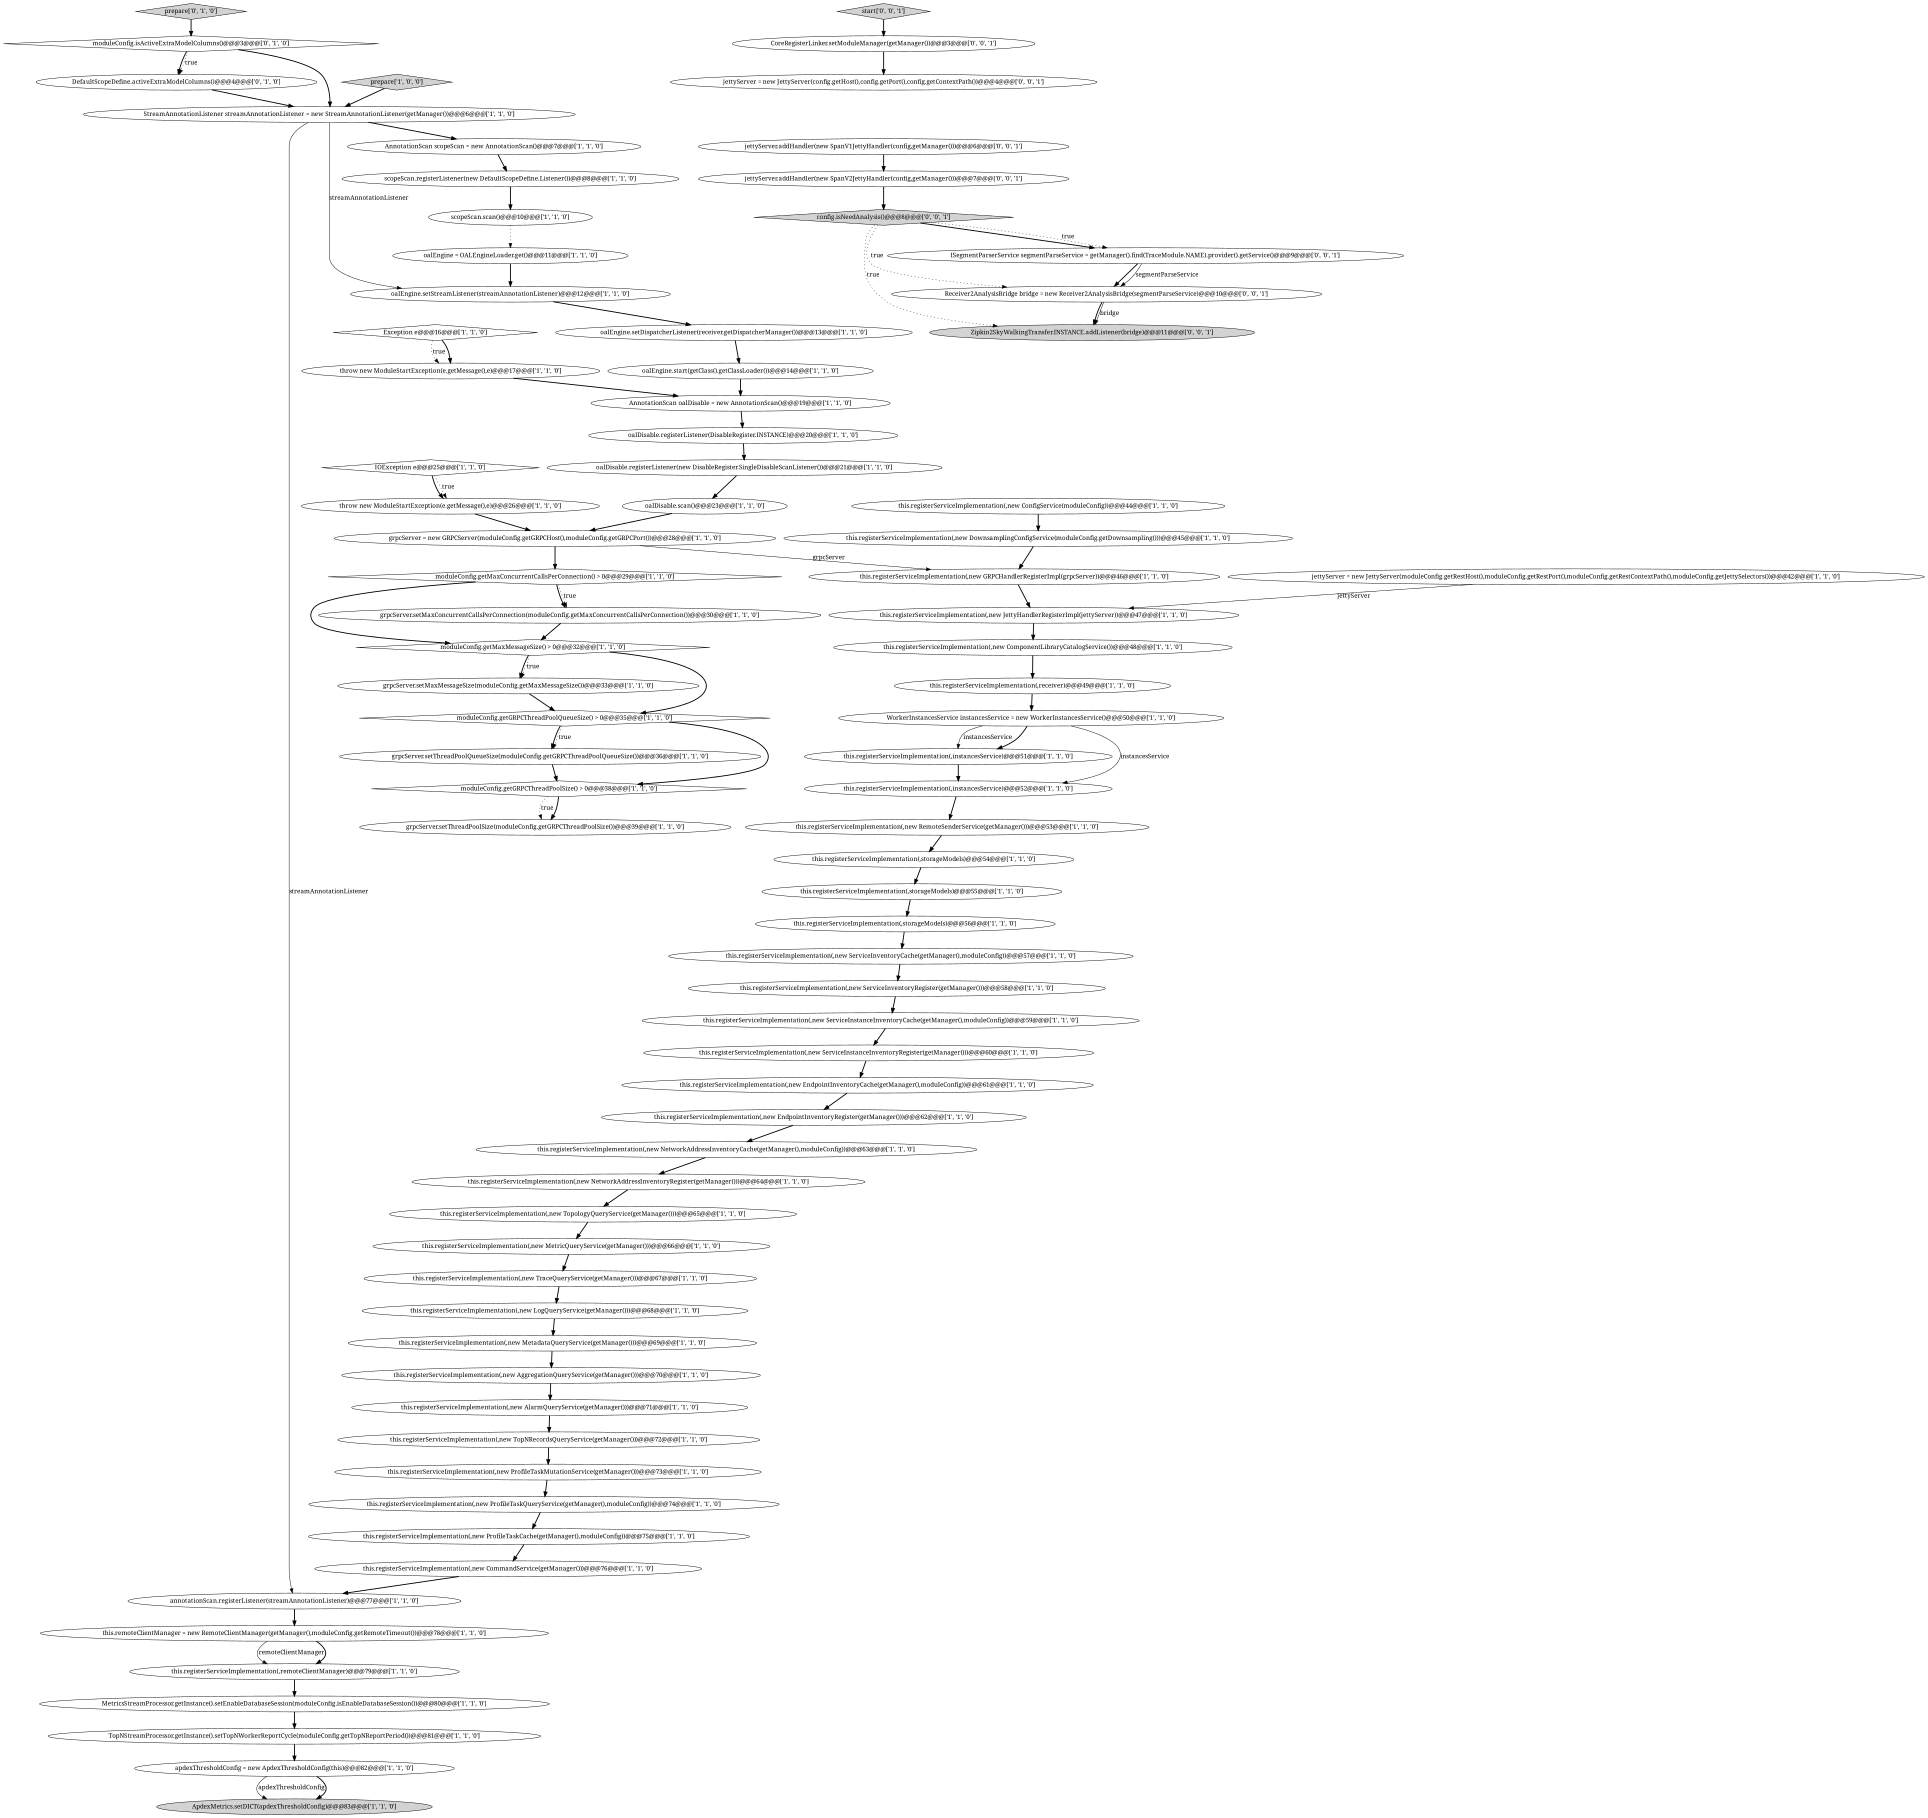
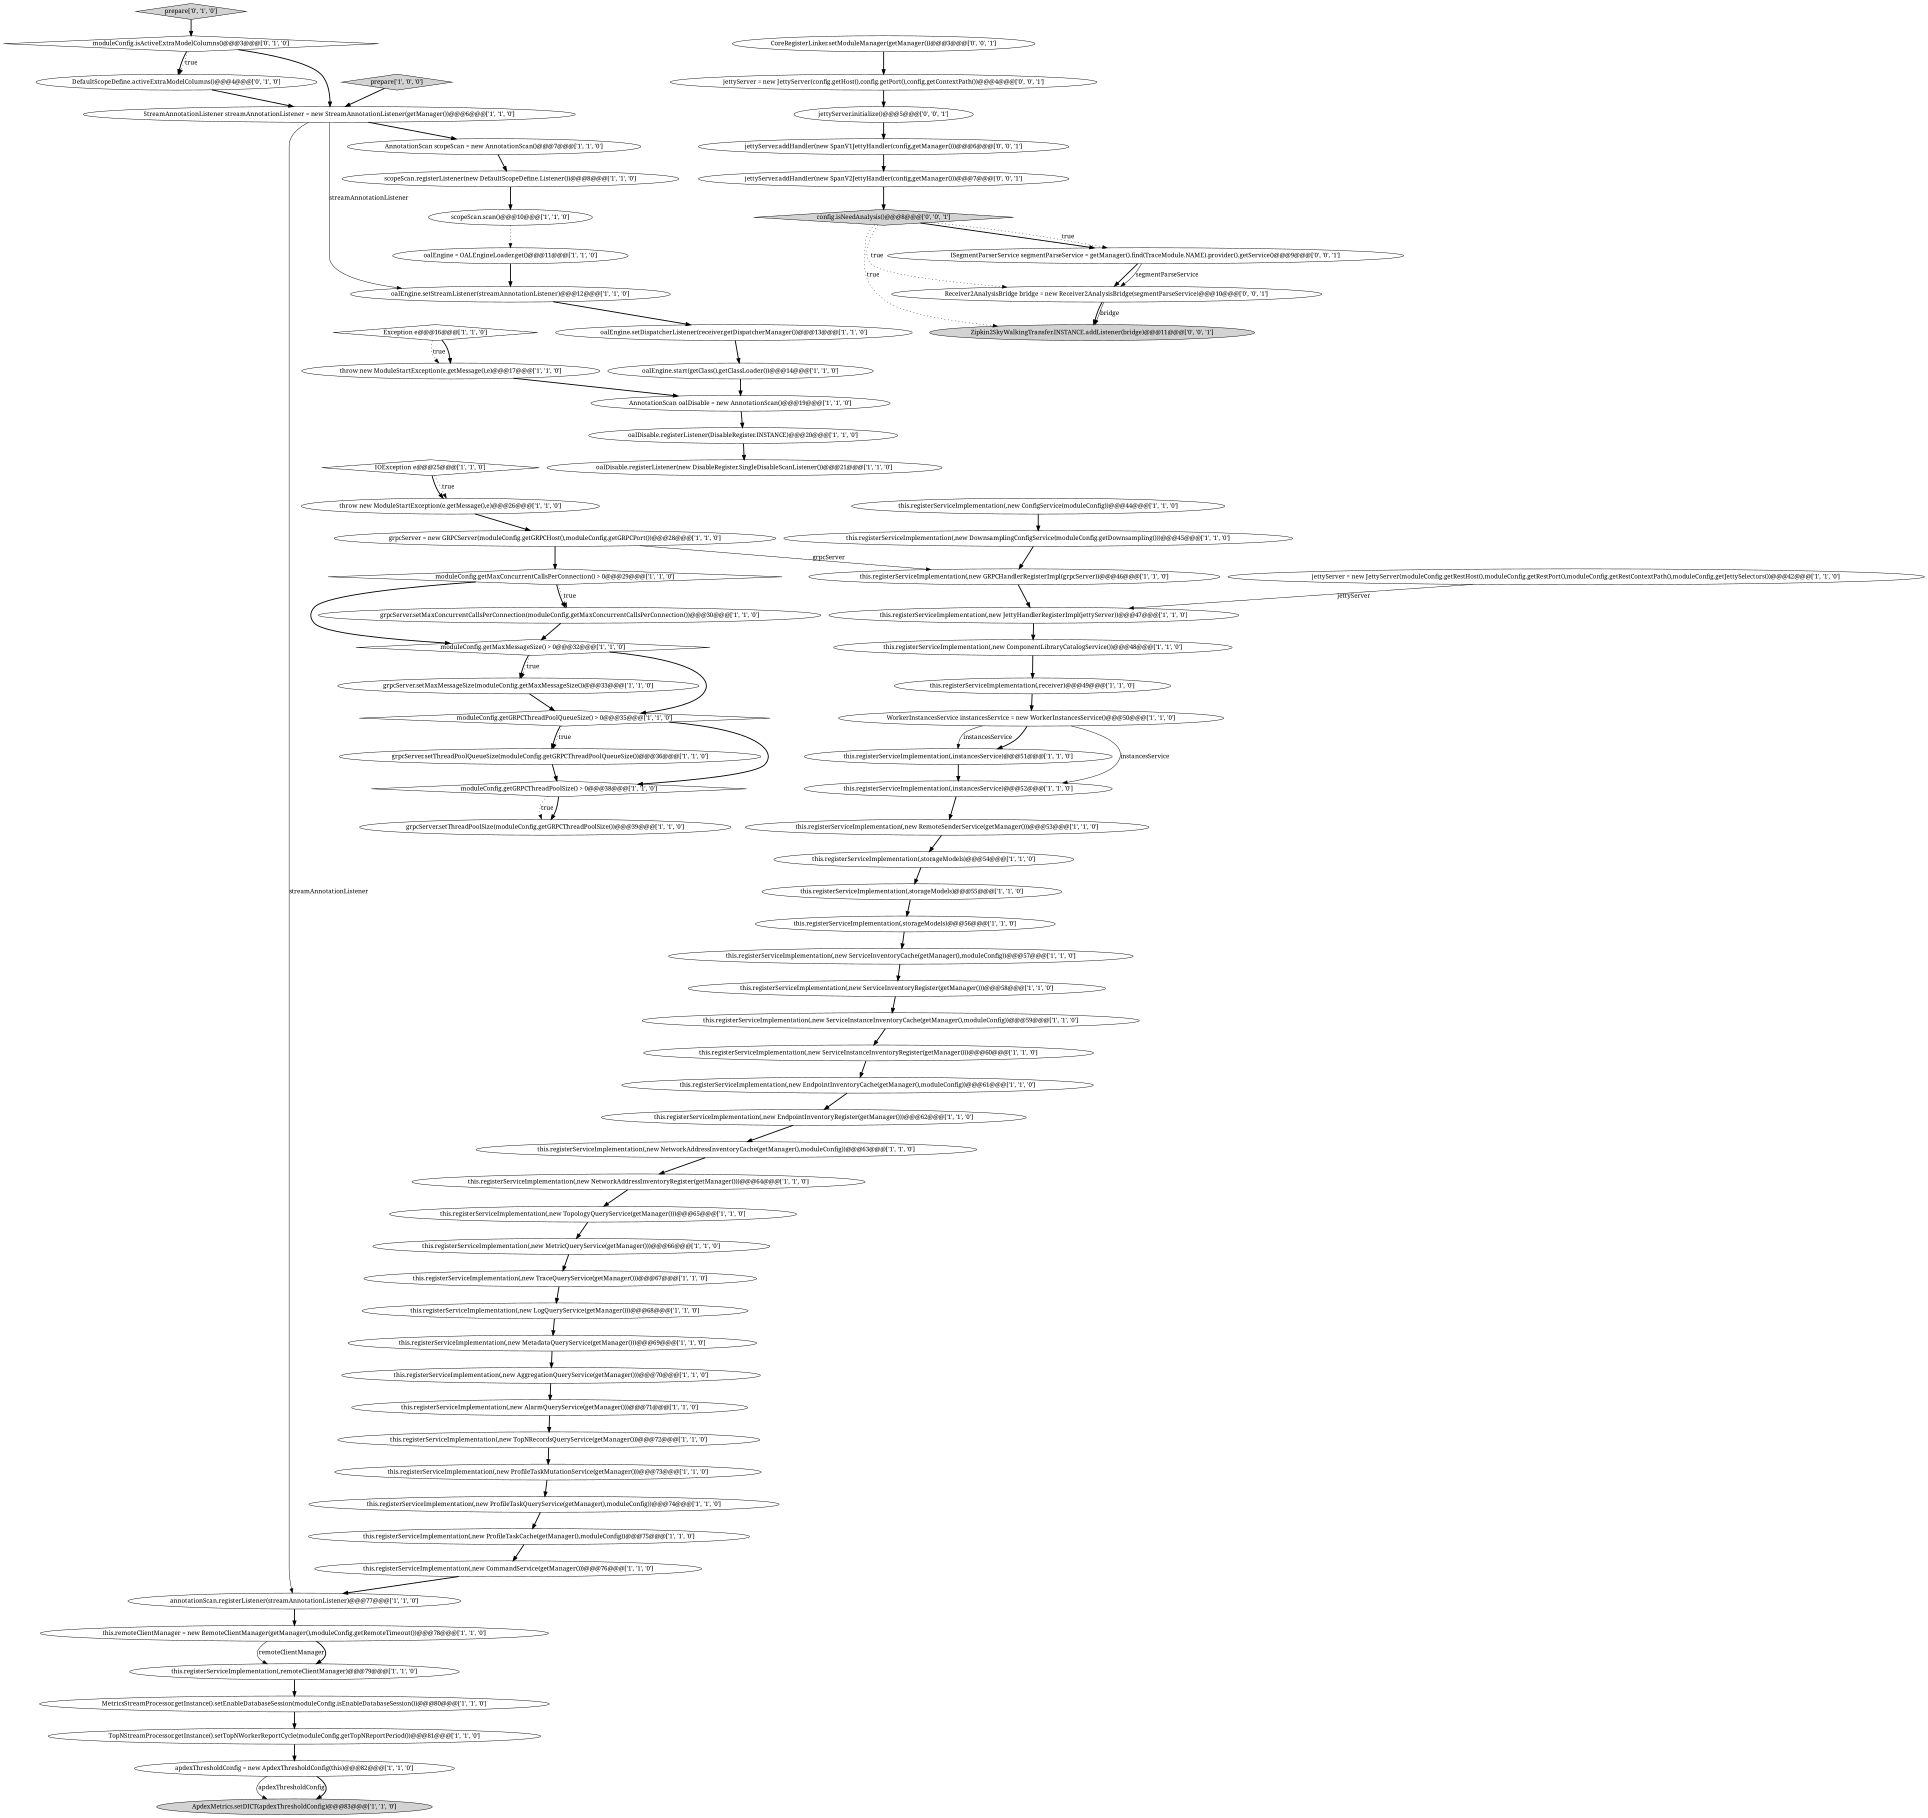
node "start['0', '0', '1']": removed
node "jettyServer.initialize()@@@5@@@['0', '0', '1']": added
node "oalDisable.scan()@@@23@@@['1', '1', '0']": removed
